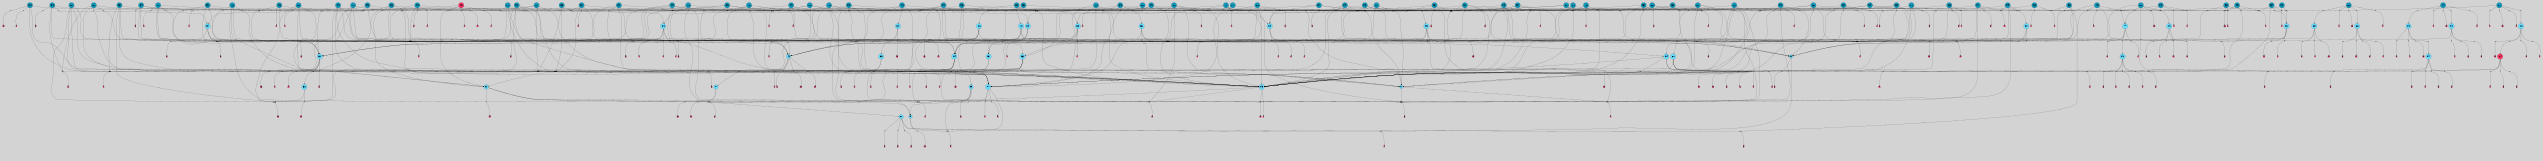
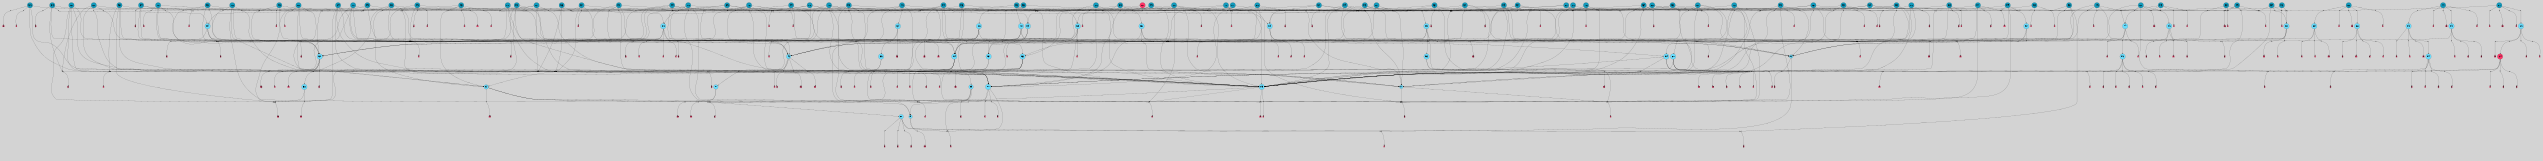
node "T465": fillcolor #ff3366 -> #1199bb
node "T810": fillcolor #1199bb -> #ff3366
node "T325": added
